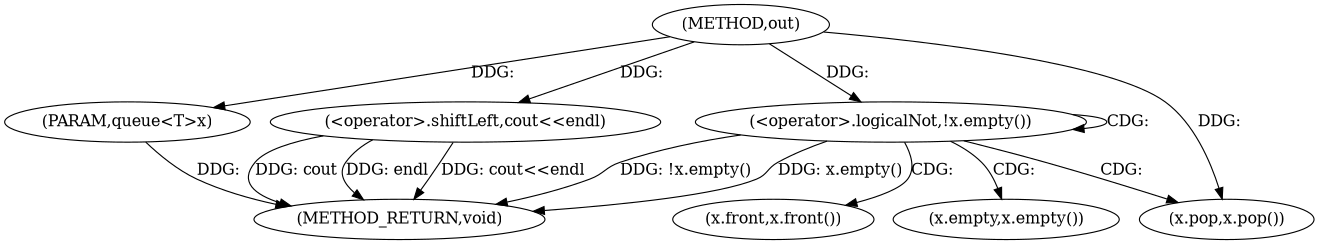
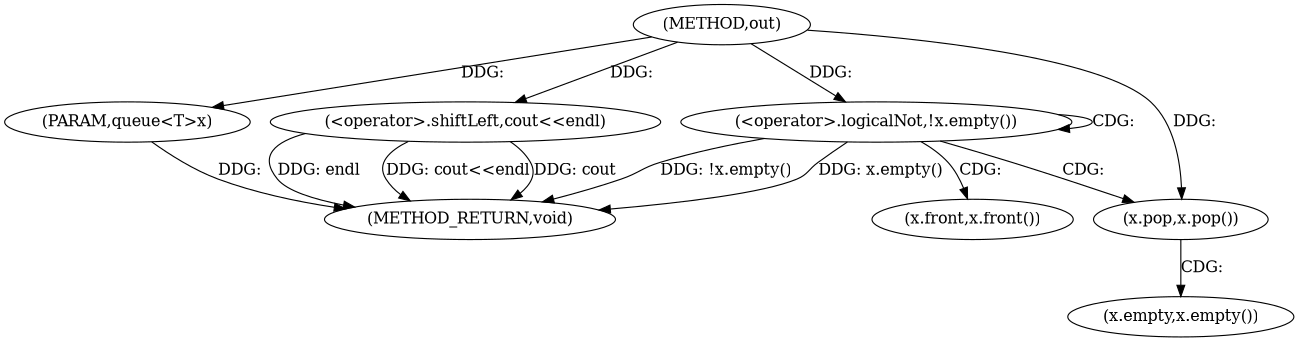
edge "(<operator>.logicalNot,!x.empty())" -> "(x.empty,x.empty())": now "(x.pop,x.pop())" -> "(x.empty,x.empty())"
